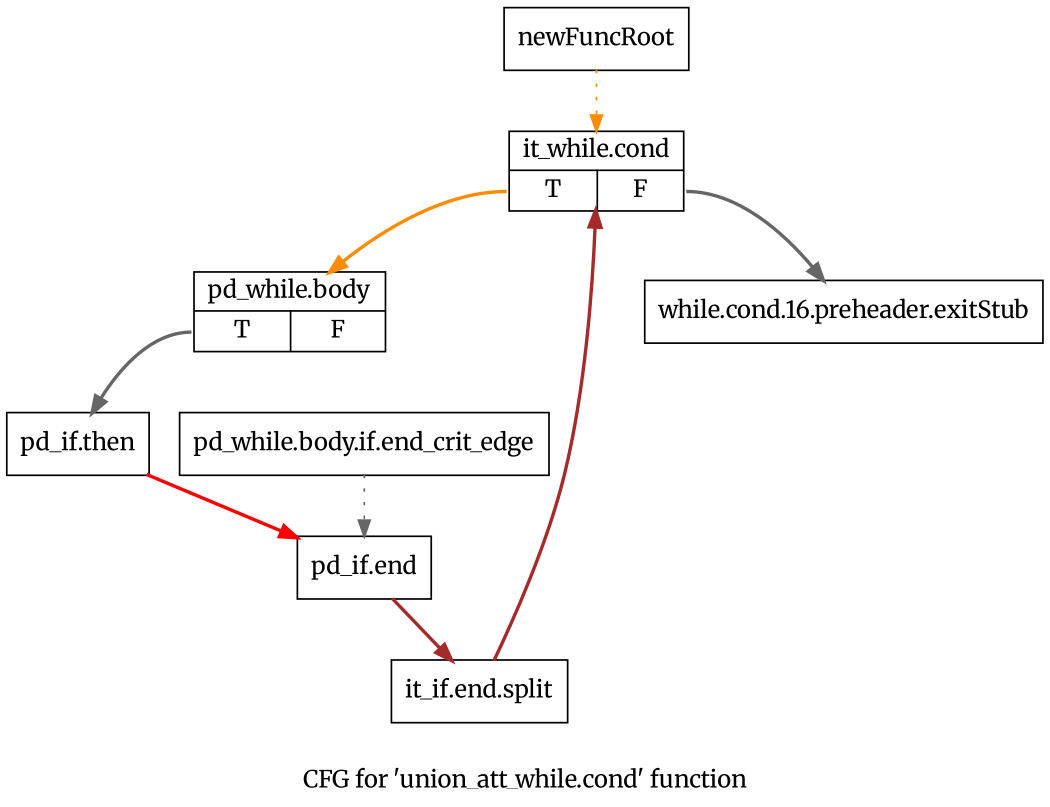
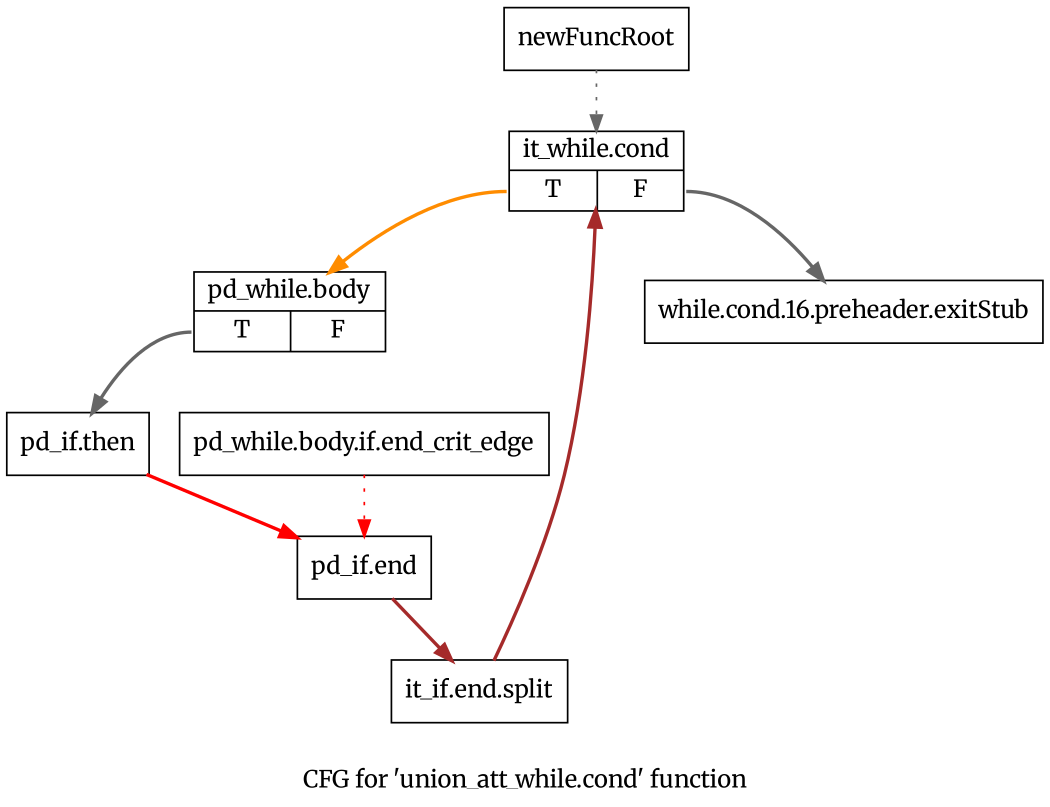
edge "newFuncRoot" -> "it_while.cond": color darkorange -> gray40
edge "pd_while.body.if.end_crit_edge" -> "pd_if.end": color gray40 -> red
